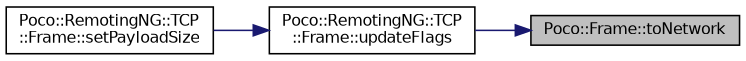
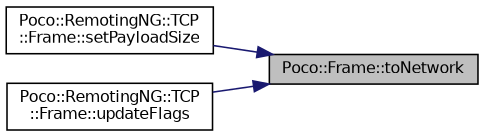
edge "Poco::RemotingNG::TCP ::Frame::setPayloadSize" -> "Poco::RemotingNG::TCP ::Frame::updateFlags": now "Poco::RemotingNG::TCP ::Frame::setPayloadSize" -> "Poco::Frame::toNetwork"
